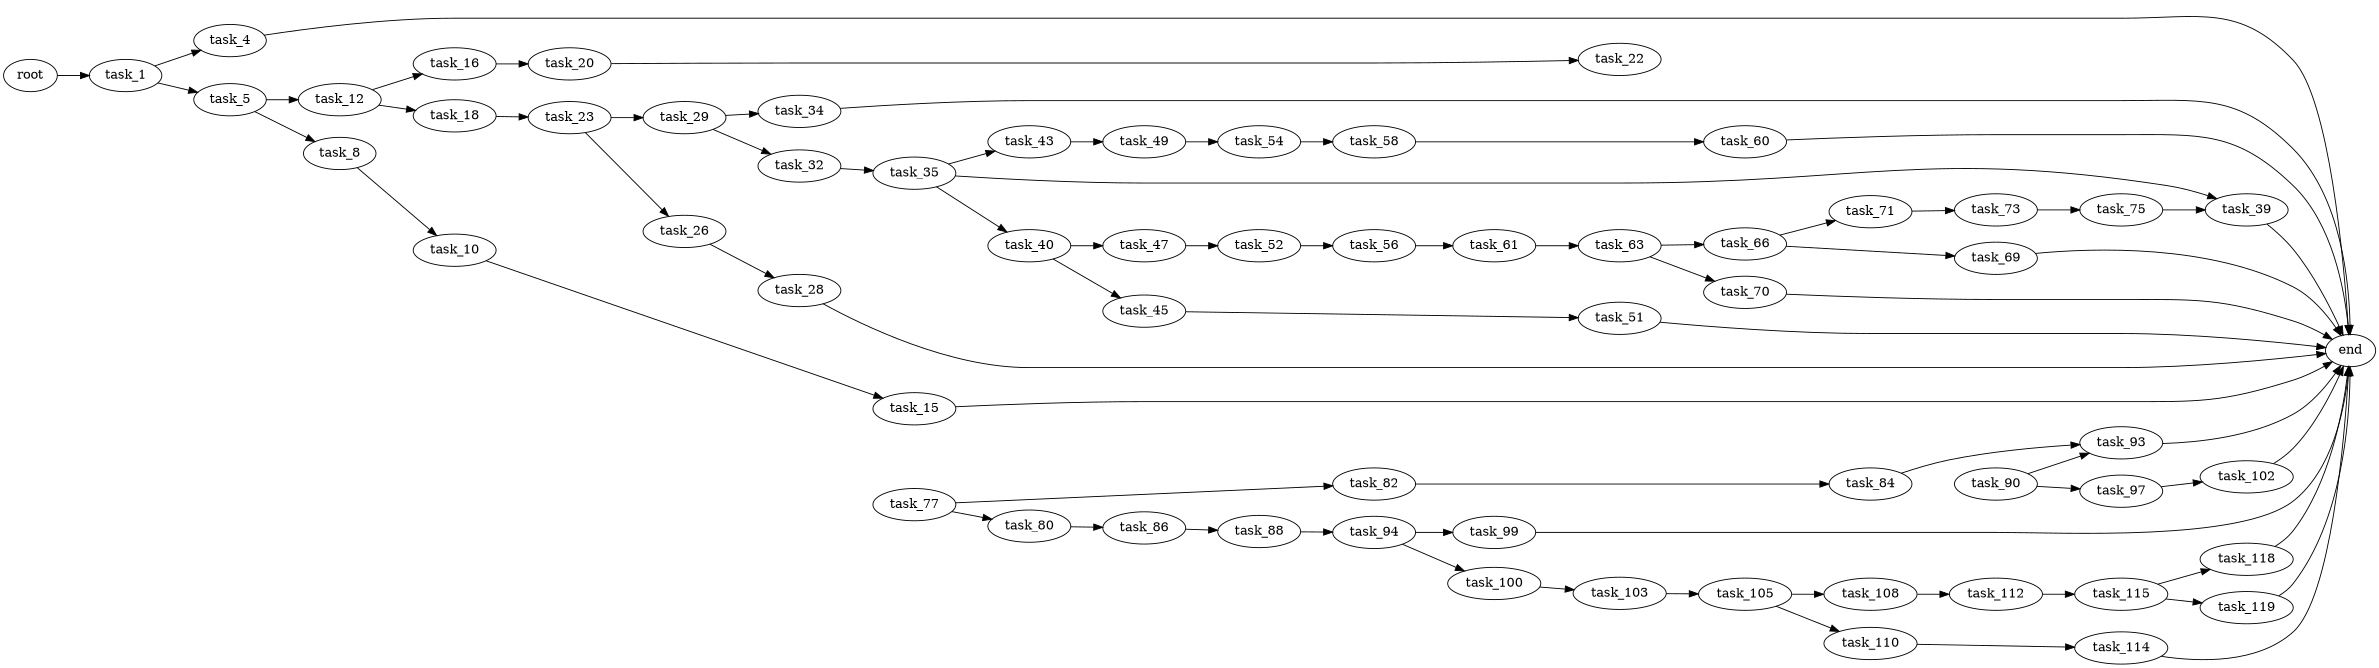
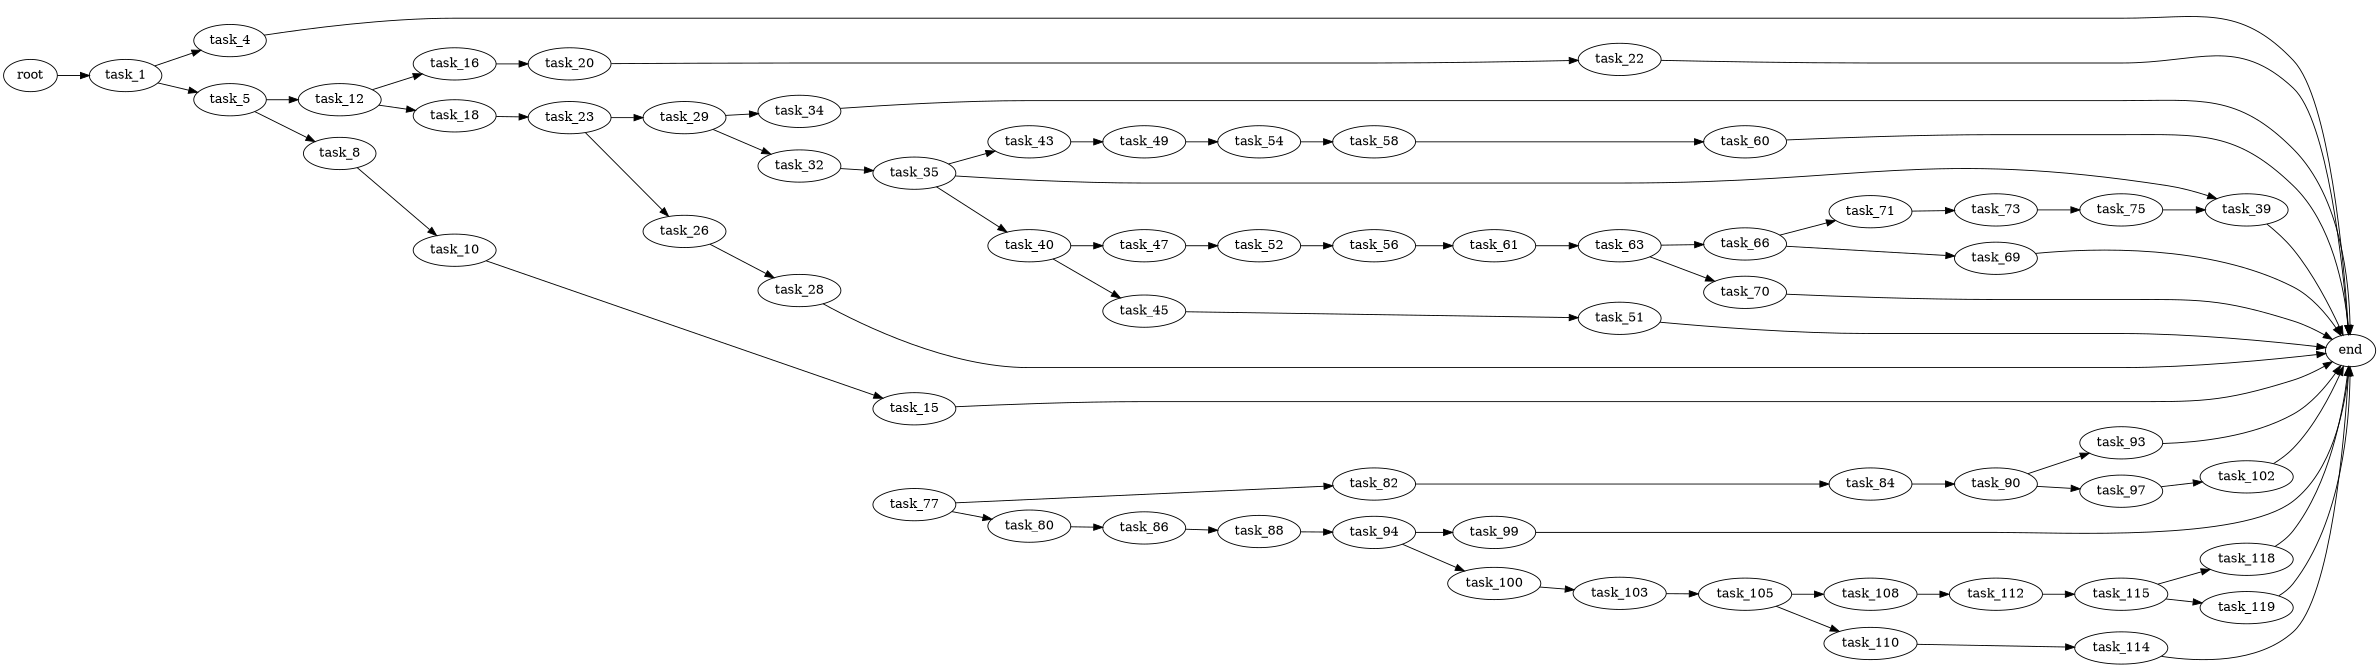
edge "task_22" -> "end": added
edge "task_84" -> "task_93": now "task_84" -> "task_90"
